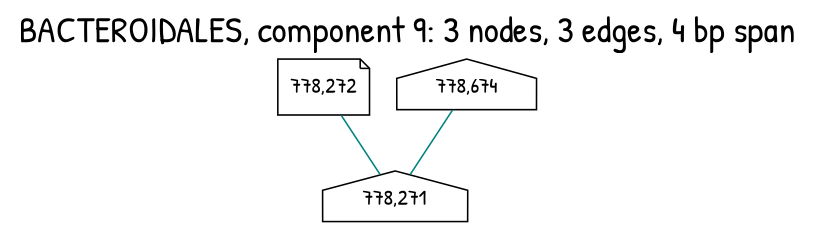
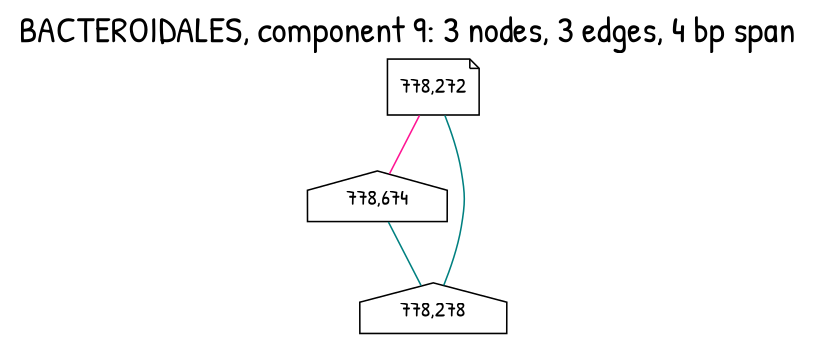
edge "778,272" -- "778,674": added
node "778,271": label "778,271" -> "778,278"
